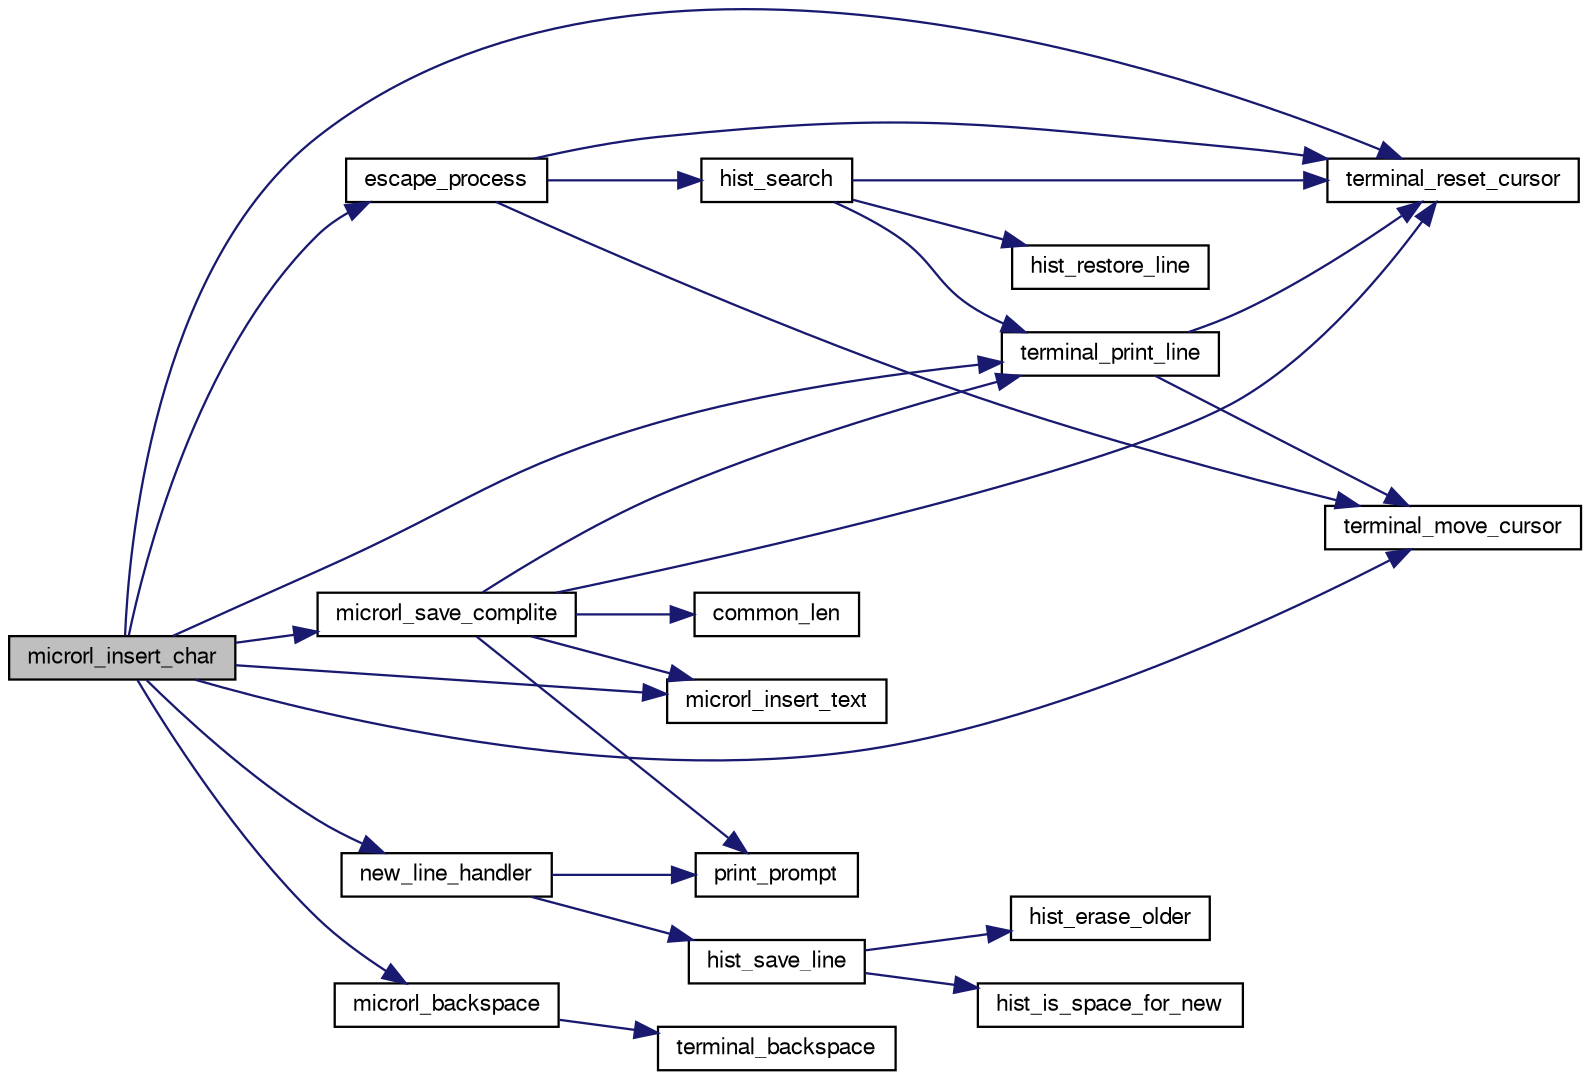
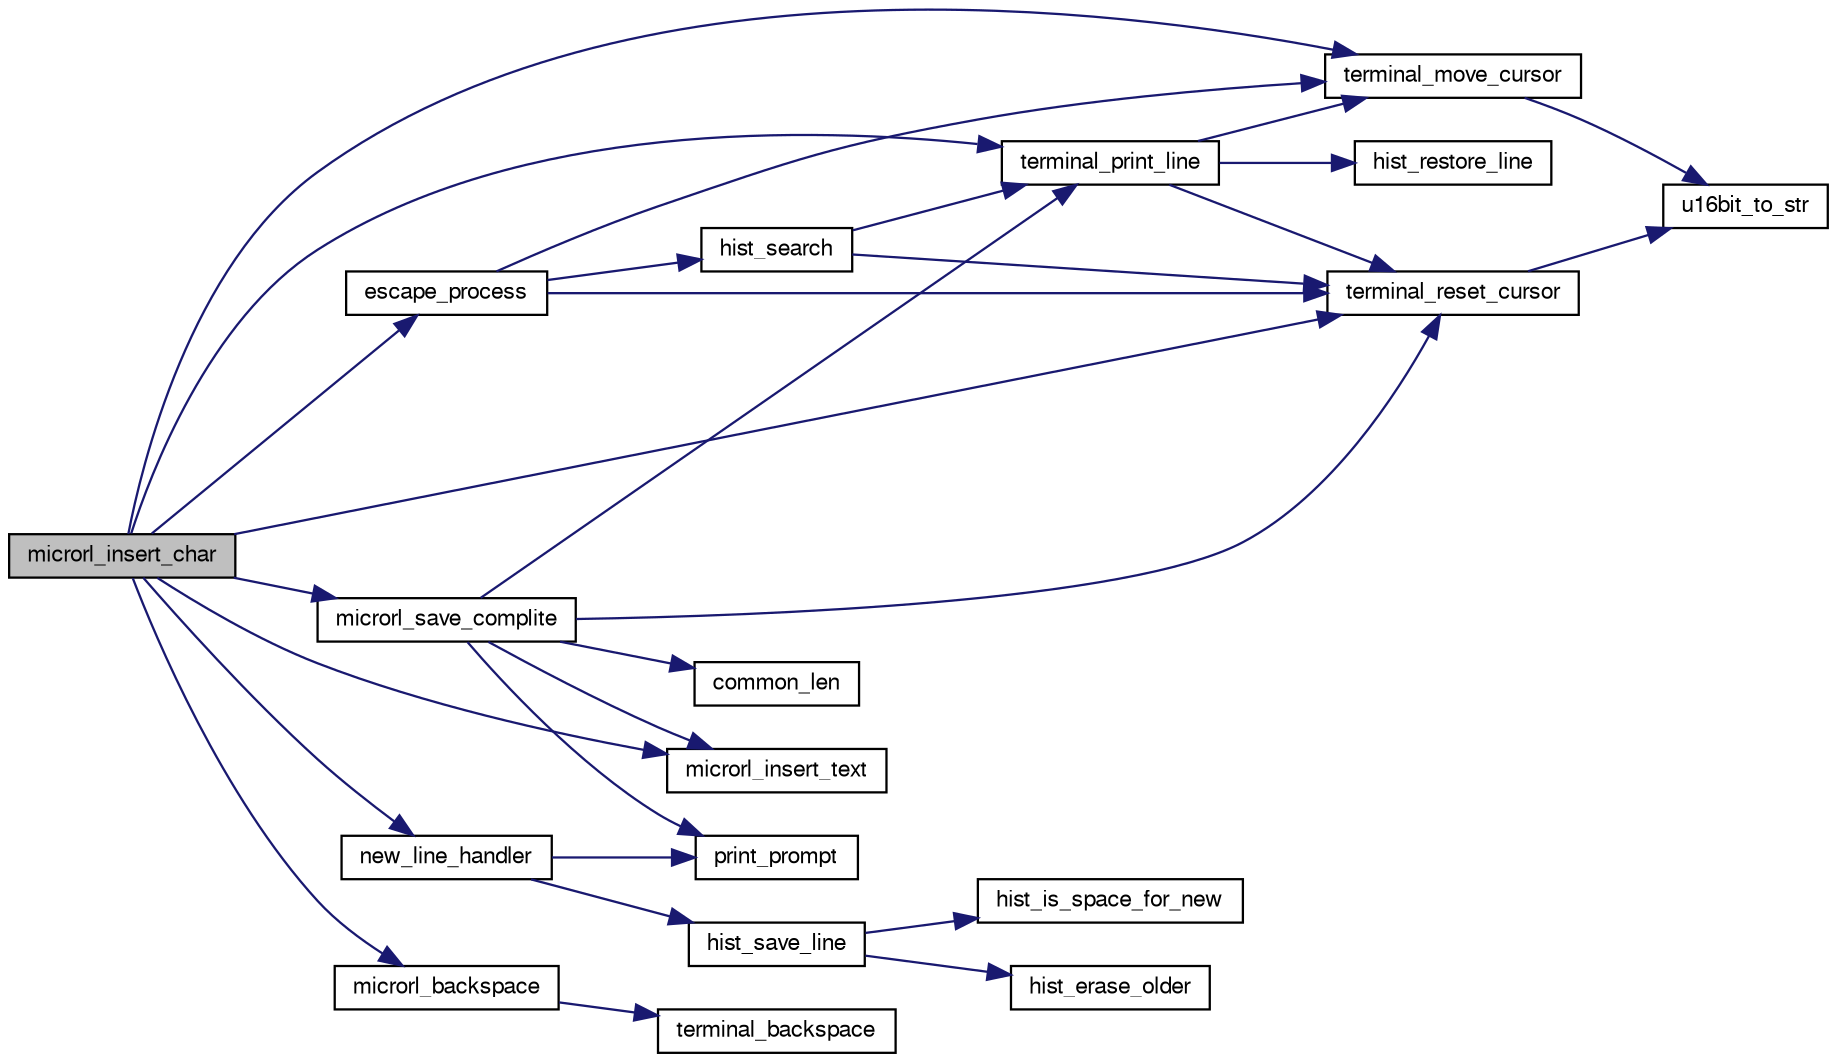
node "u16bit_to_str": added
edge "hist_search" -> "hist_restore_line": now "terminal_print_line" -> "hist_restore_line"
